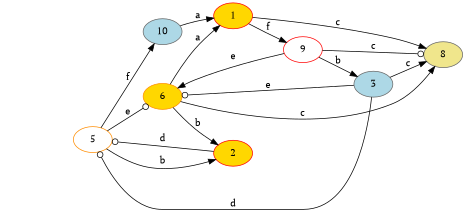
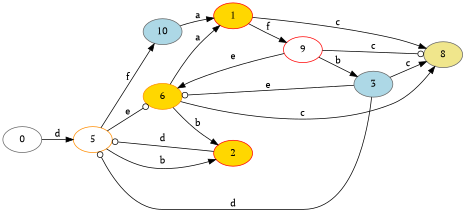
node "0": added
